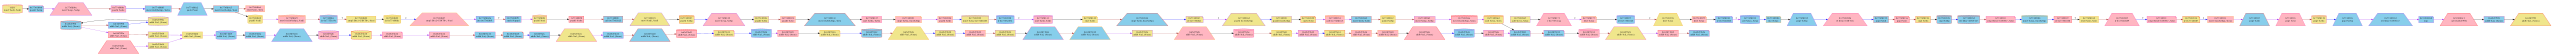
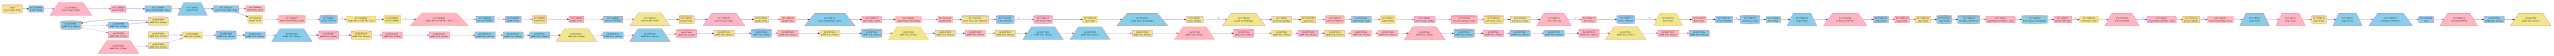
node "0x774fd0f9 pushl %popl": label "0x774fd0f9 pushl %popl" -> "0x774fd0f9 pushl %edi"
edge "0x774fd16d xorl %ecx, %ecx" -> "0x63d7fa50 addb %al, (%eax)": now "0x774fd16d xorl %ecx, %ecx" -> "0x774fd16f subl %ecx, %eax"
node "0x63d7fa4c addb %al, (%eax)": color purple -> red
edge "0x63d7f9fe addb %al, (%eax)" -> "0x63d7fa00 addb %al, (%eax)": removed
